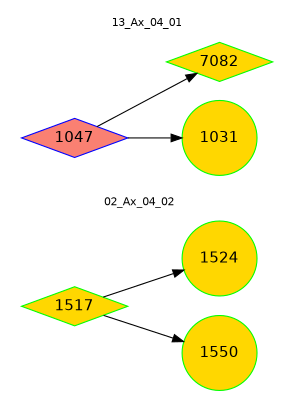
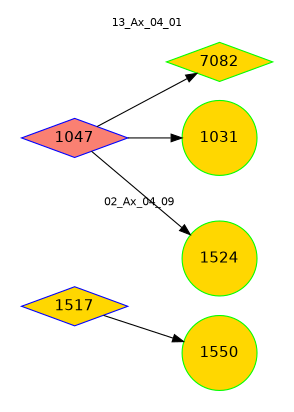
cluster "02_Ax_04_02": label "02_Ax_04_02" -> "02_Ax_04_09"
edge "1517" -> "1524": now "1047" -> "1524"
node "1517": color green -> blue
